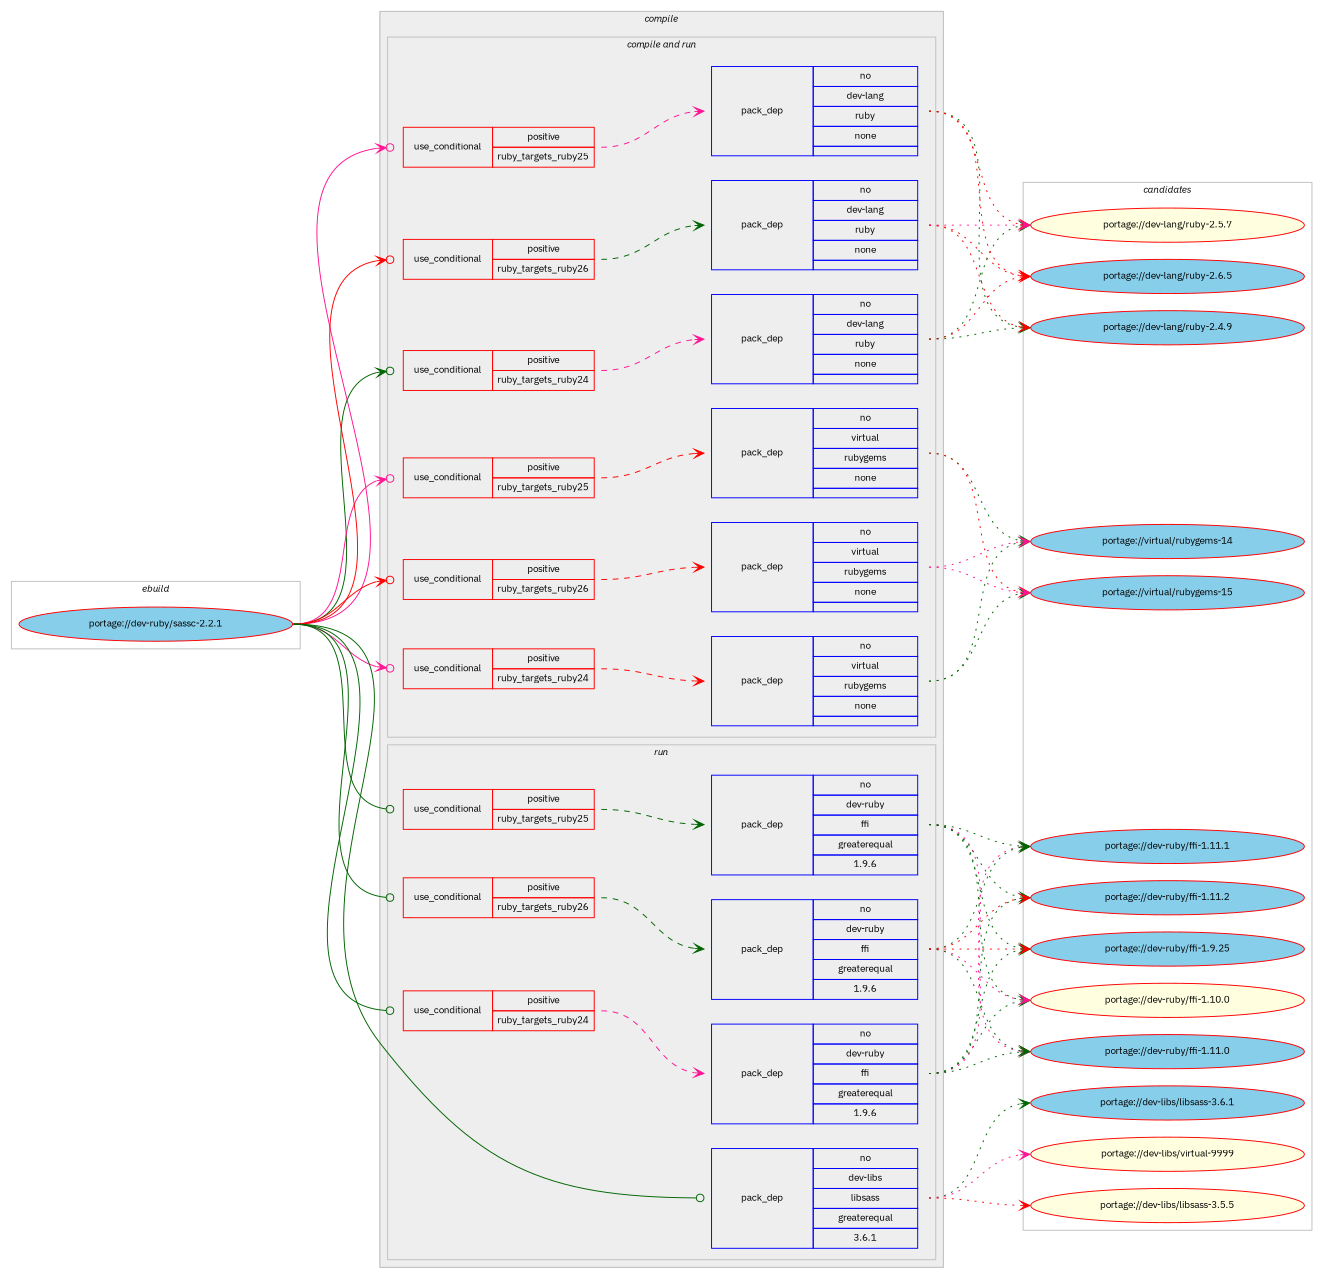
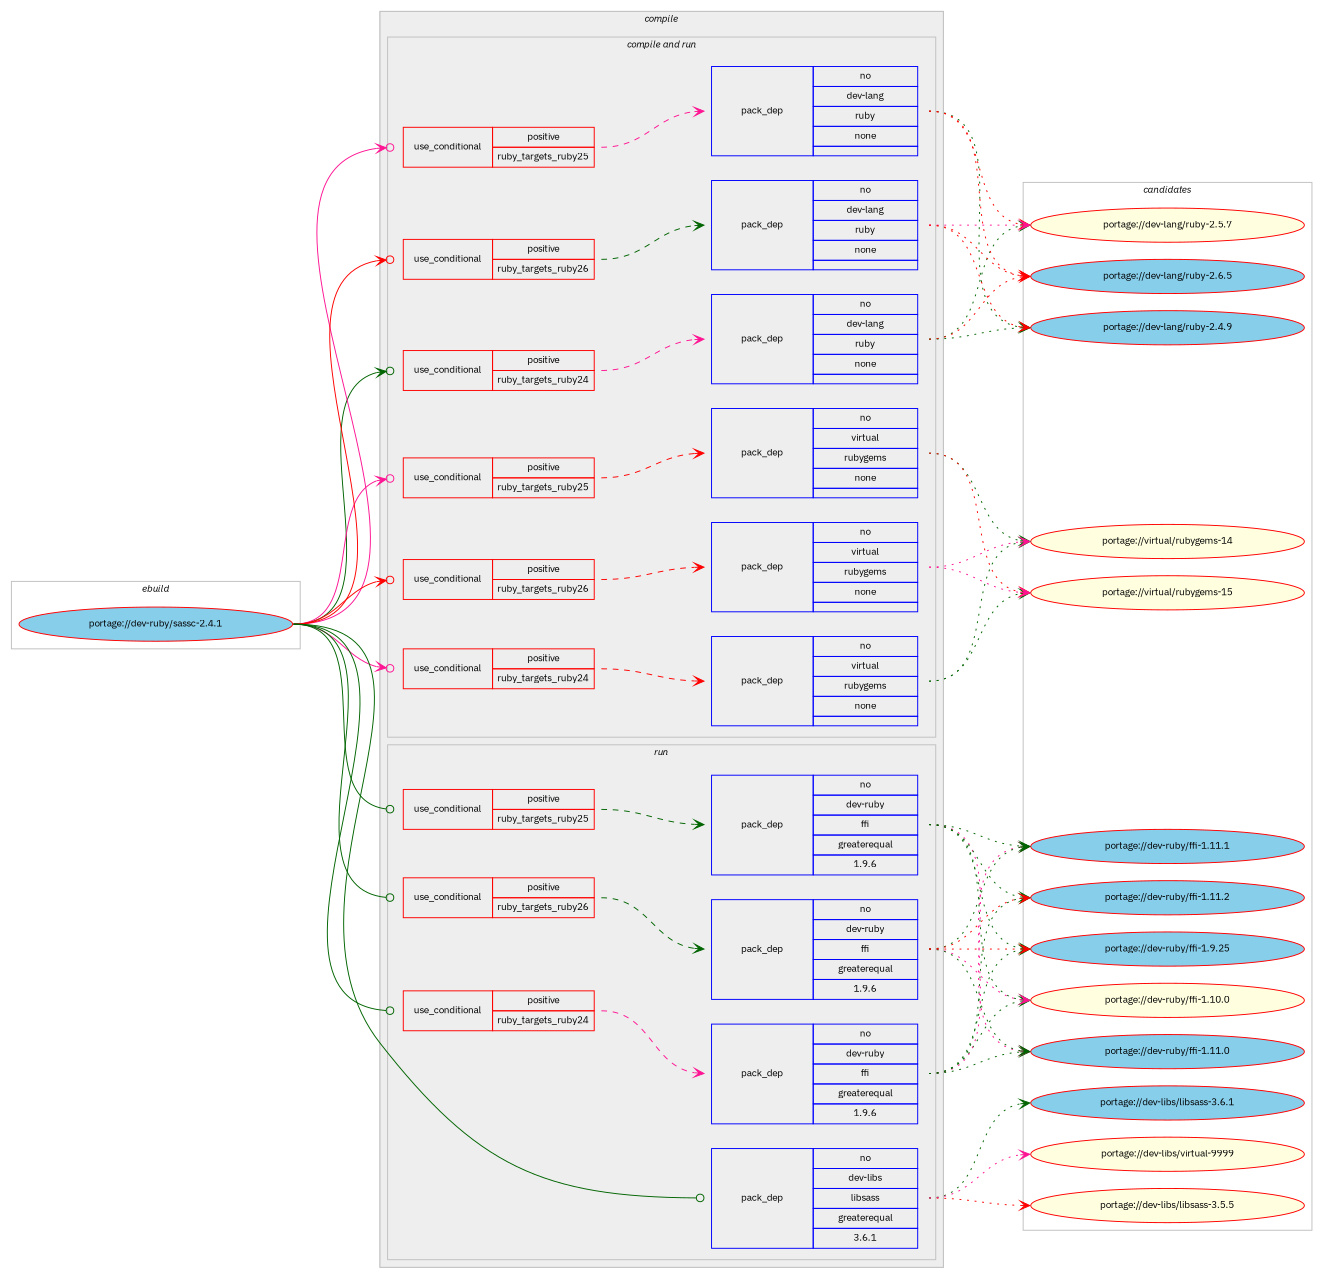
node "portage://virtual/rubygems-14": fillcolor skyblue -> lightyellow
node "portage://virtual/rubygems-15": fillcolor skyblue -> lightyellow
node "portage://dev-ruby/sassc-2.2.1": label "portage://dev-ruby/sassc-2.2.1" -> "portage://dev-ruby/sassc-2.4.1"
